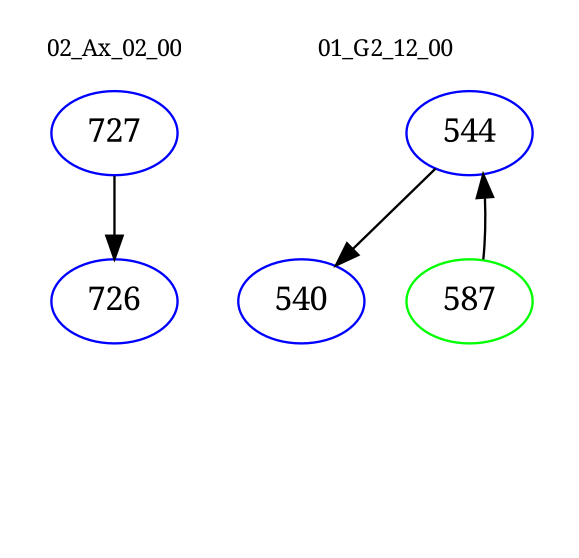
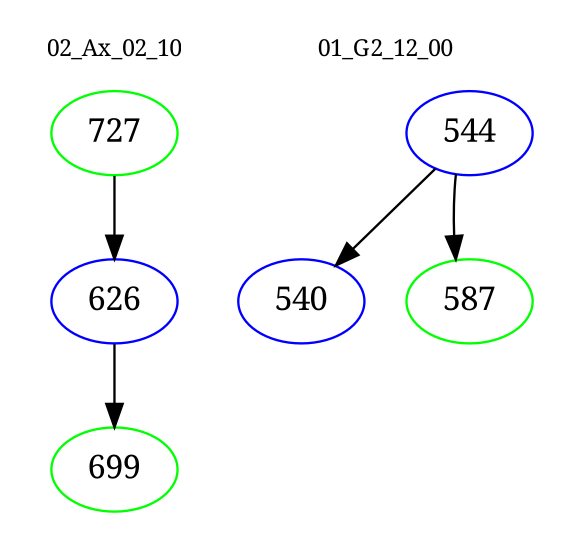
cluster "02_Ax_02_00": label "02_Ax_02_00" -> "02_Ax_02_10"
node "727": color blue -> green
edge "587" -> "544": reversed
node "726": label "726" -> "626"
node "699": added
